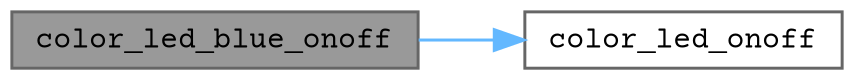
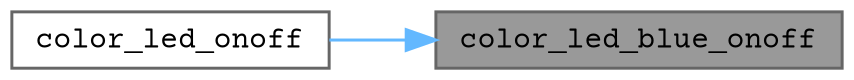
edge "color_led_blue_onoff" -> "color_led_onoff": reversed
